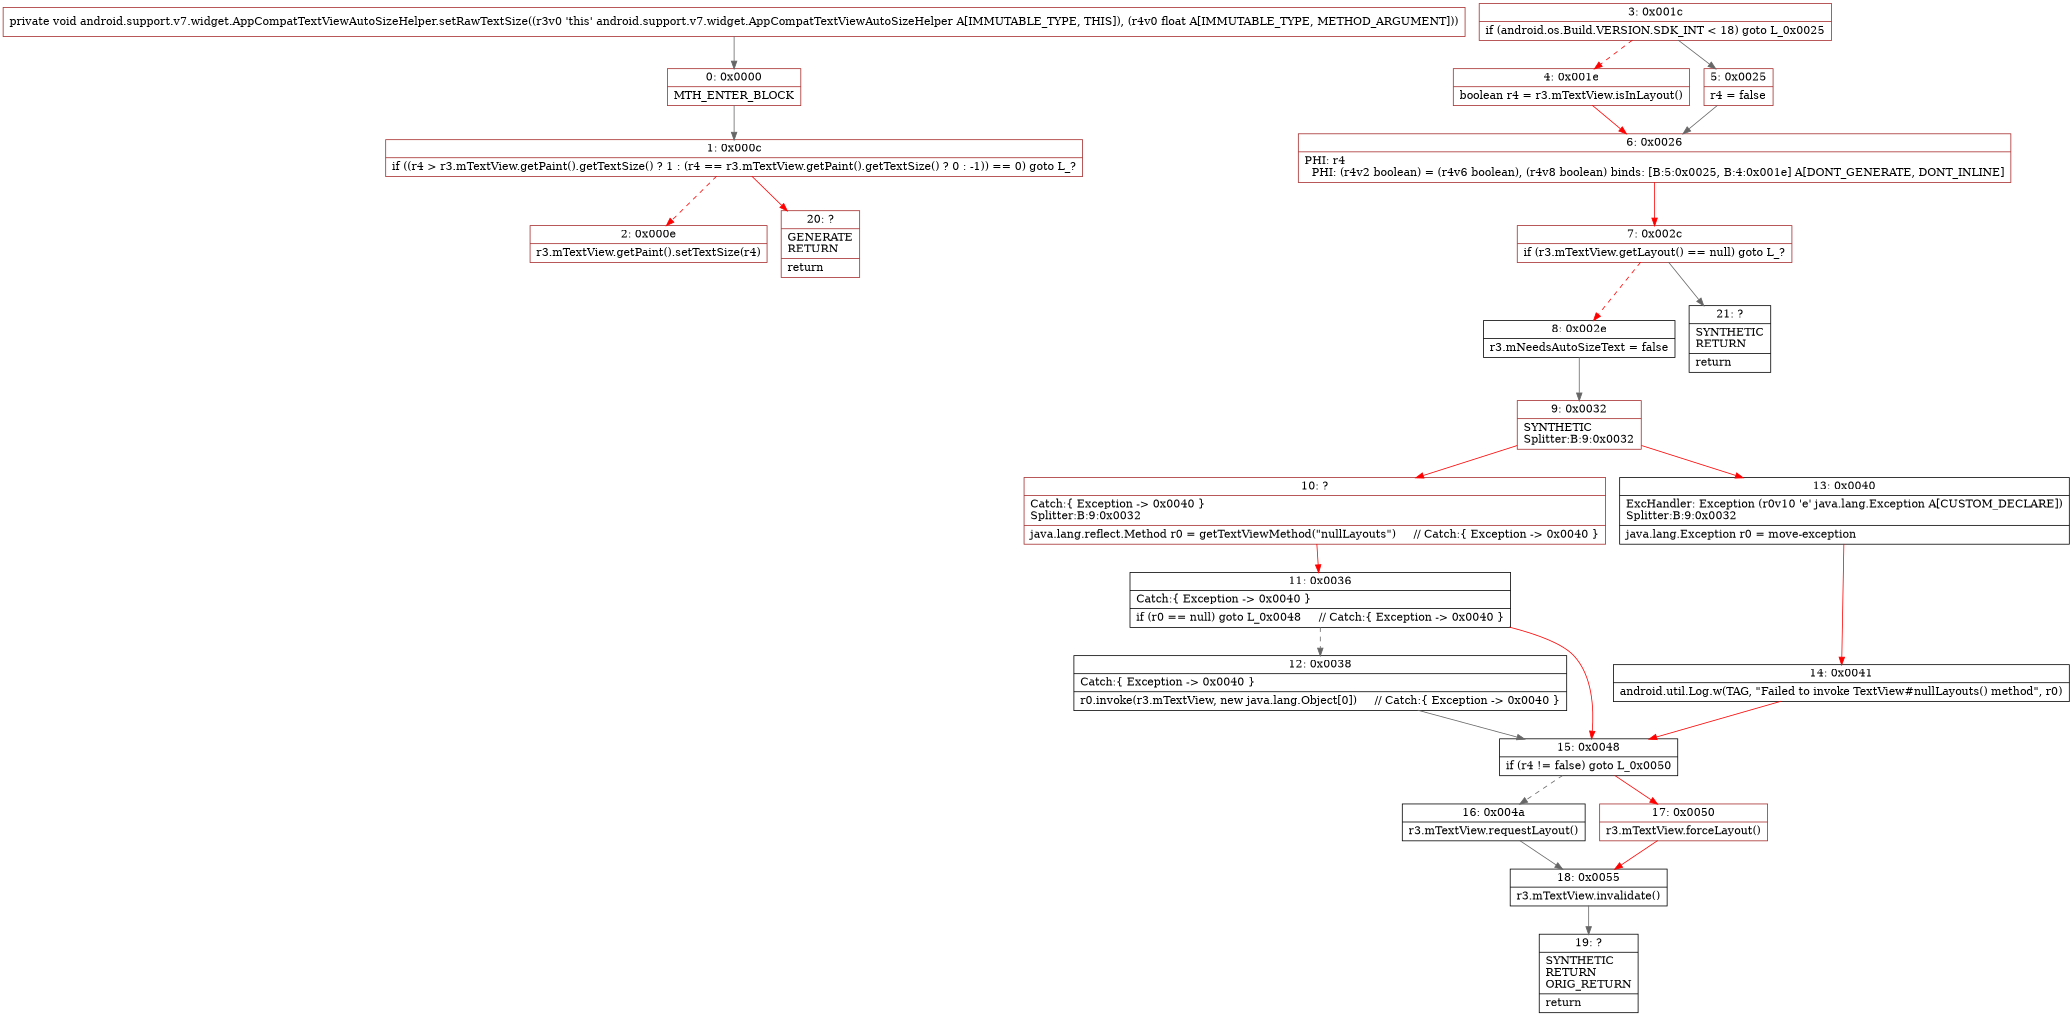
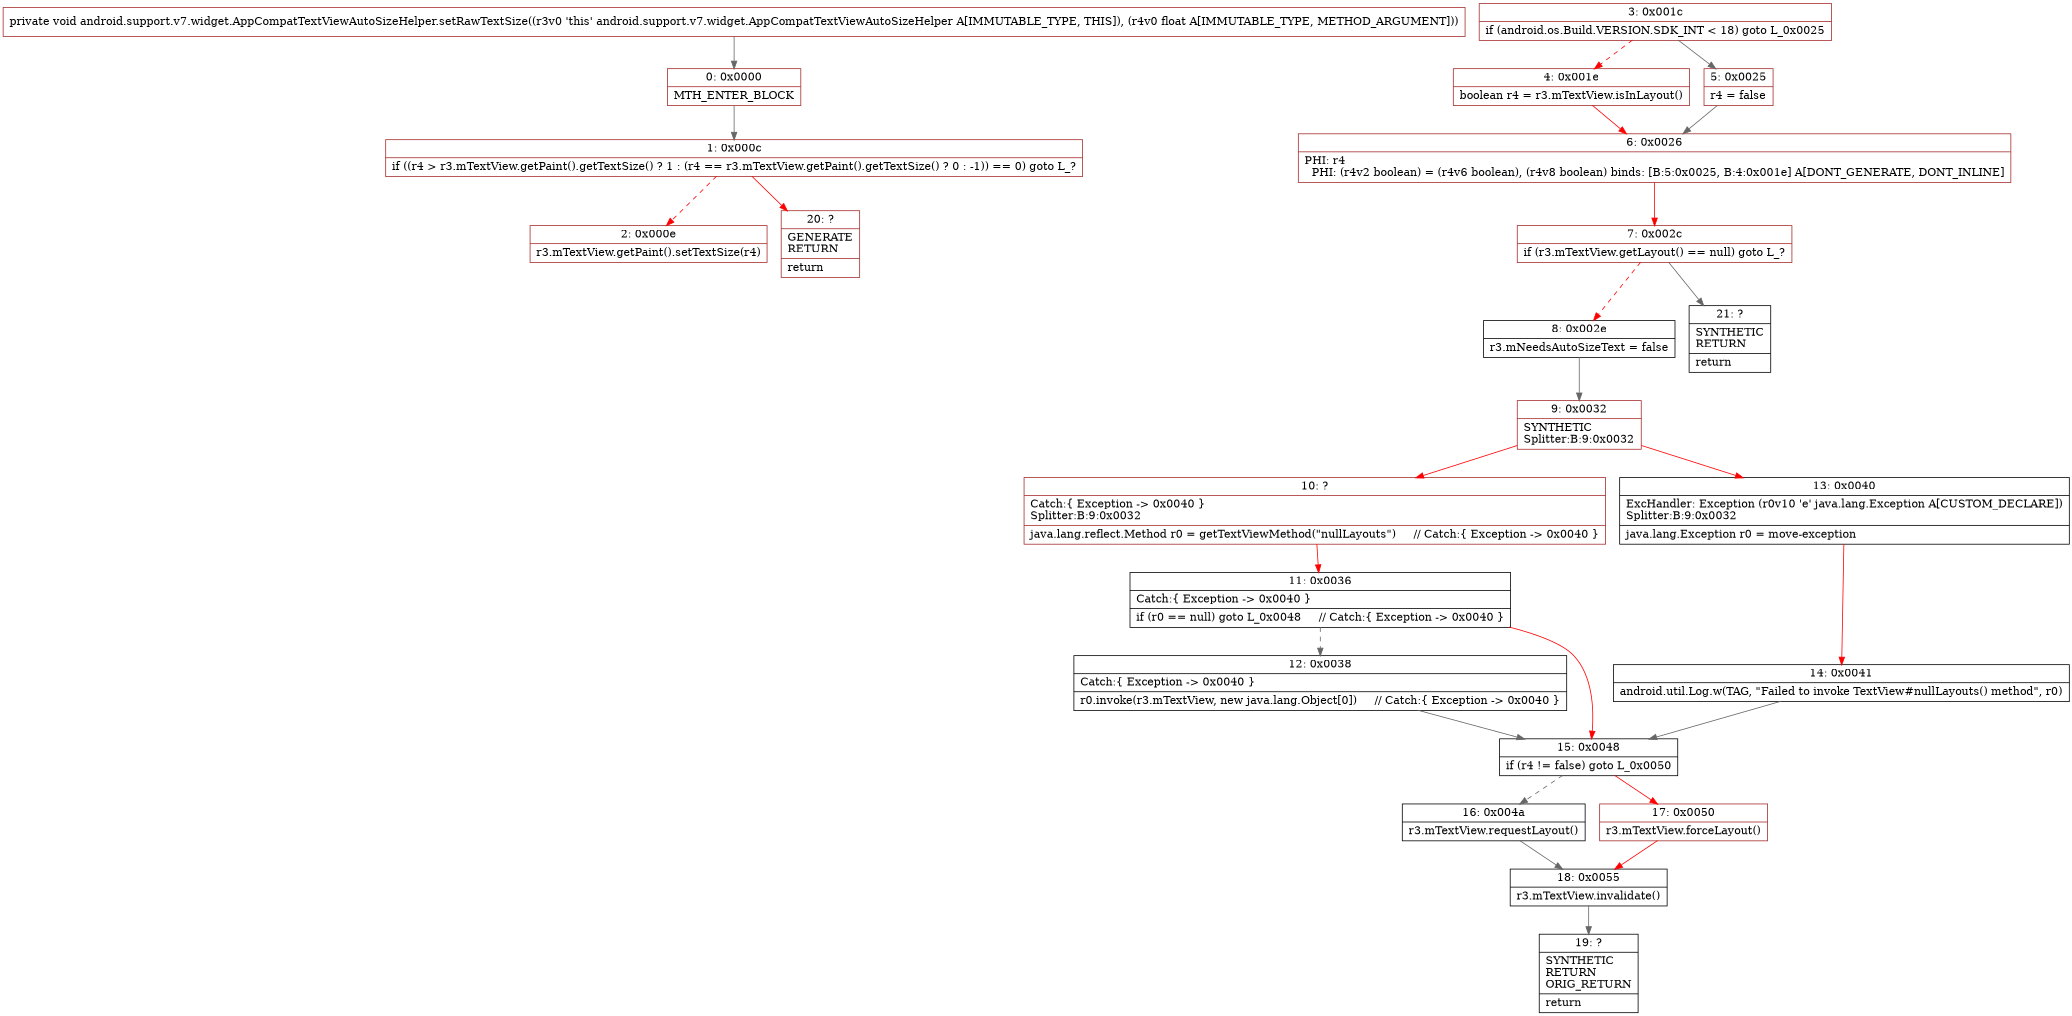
edge "14: 0x0041" -> "15: 0x0048": color red -> gray40
